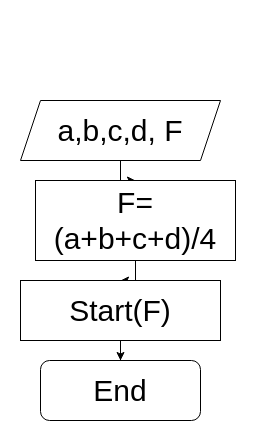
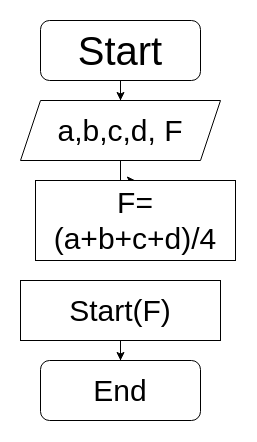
node "Start": added
edge "Start" -> "a,b,c,d, F": added
edge "F=(a+b+c+d)/4" -> "Start(F)": removed
